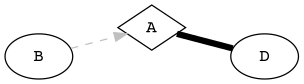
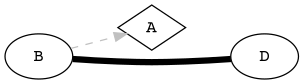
edge "A" -- "D": now "B" -- "D"
